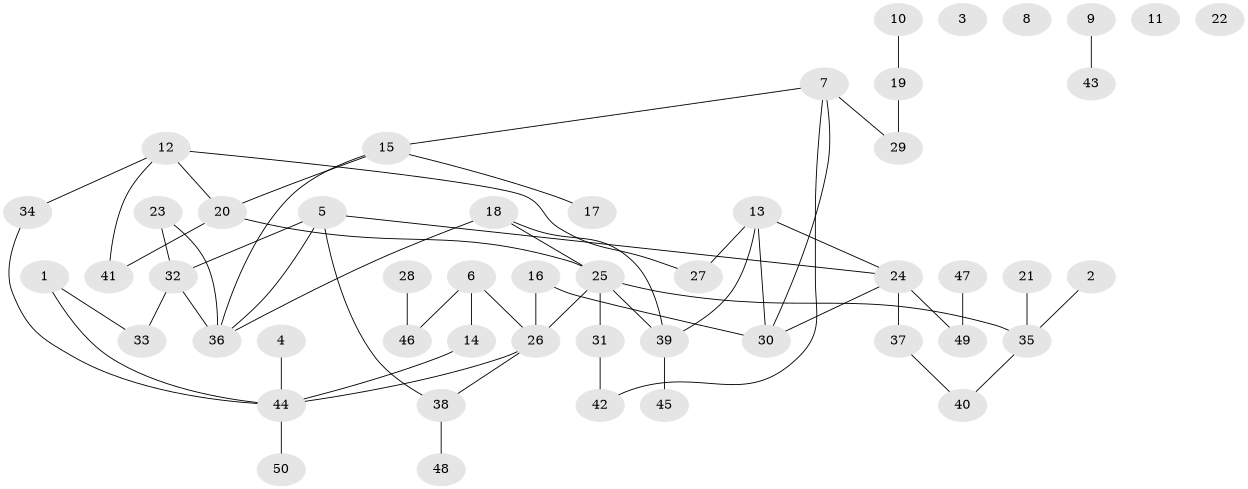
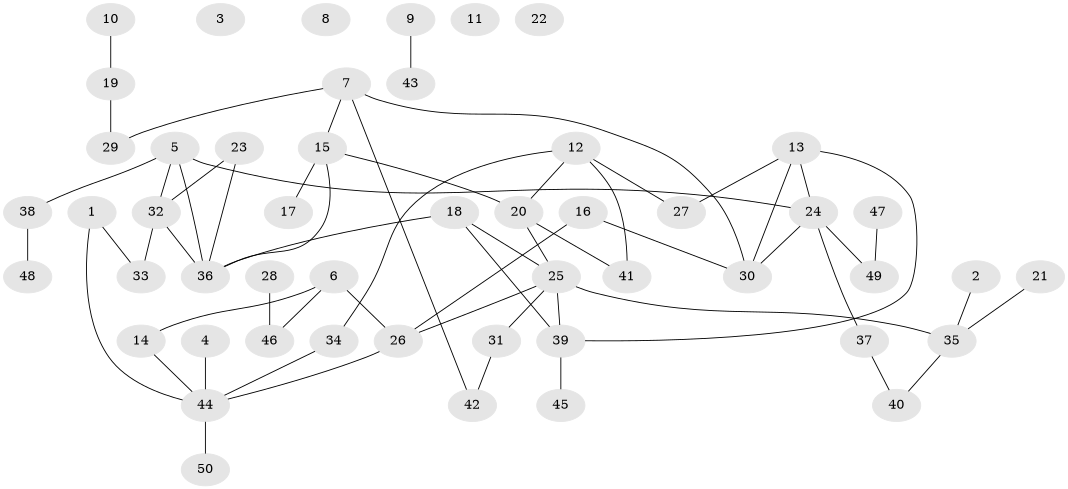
edge "26" -- "38": removed
